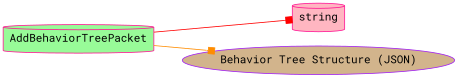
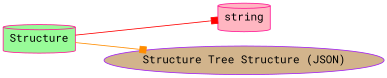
node "AddBehaviorTreePacket": label "AddBehaviorTreePacket" -> "Structure"
node "Behavior Tree Structure (JSON)": label "Behavior Tree Structure (JSON)" -> "Structure Tree Structure (JSON)"
